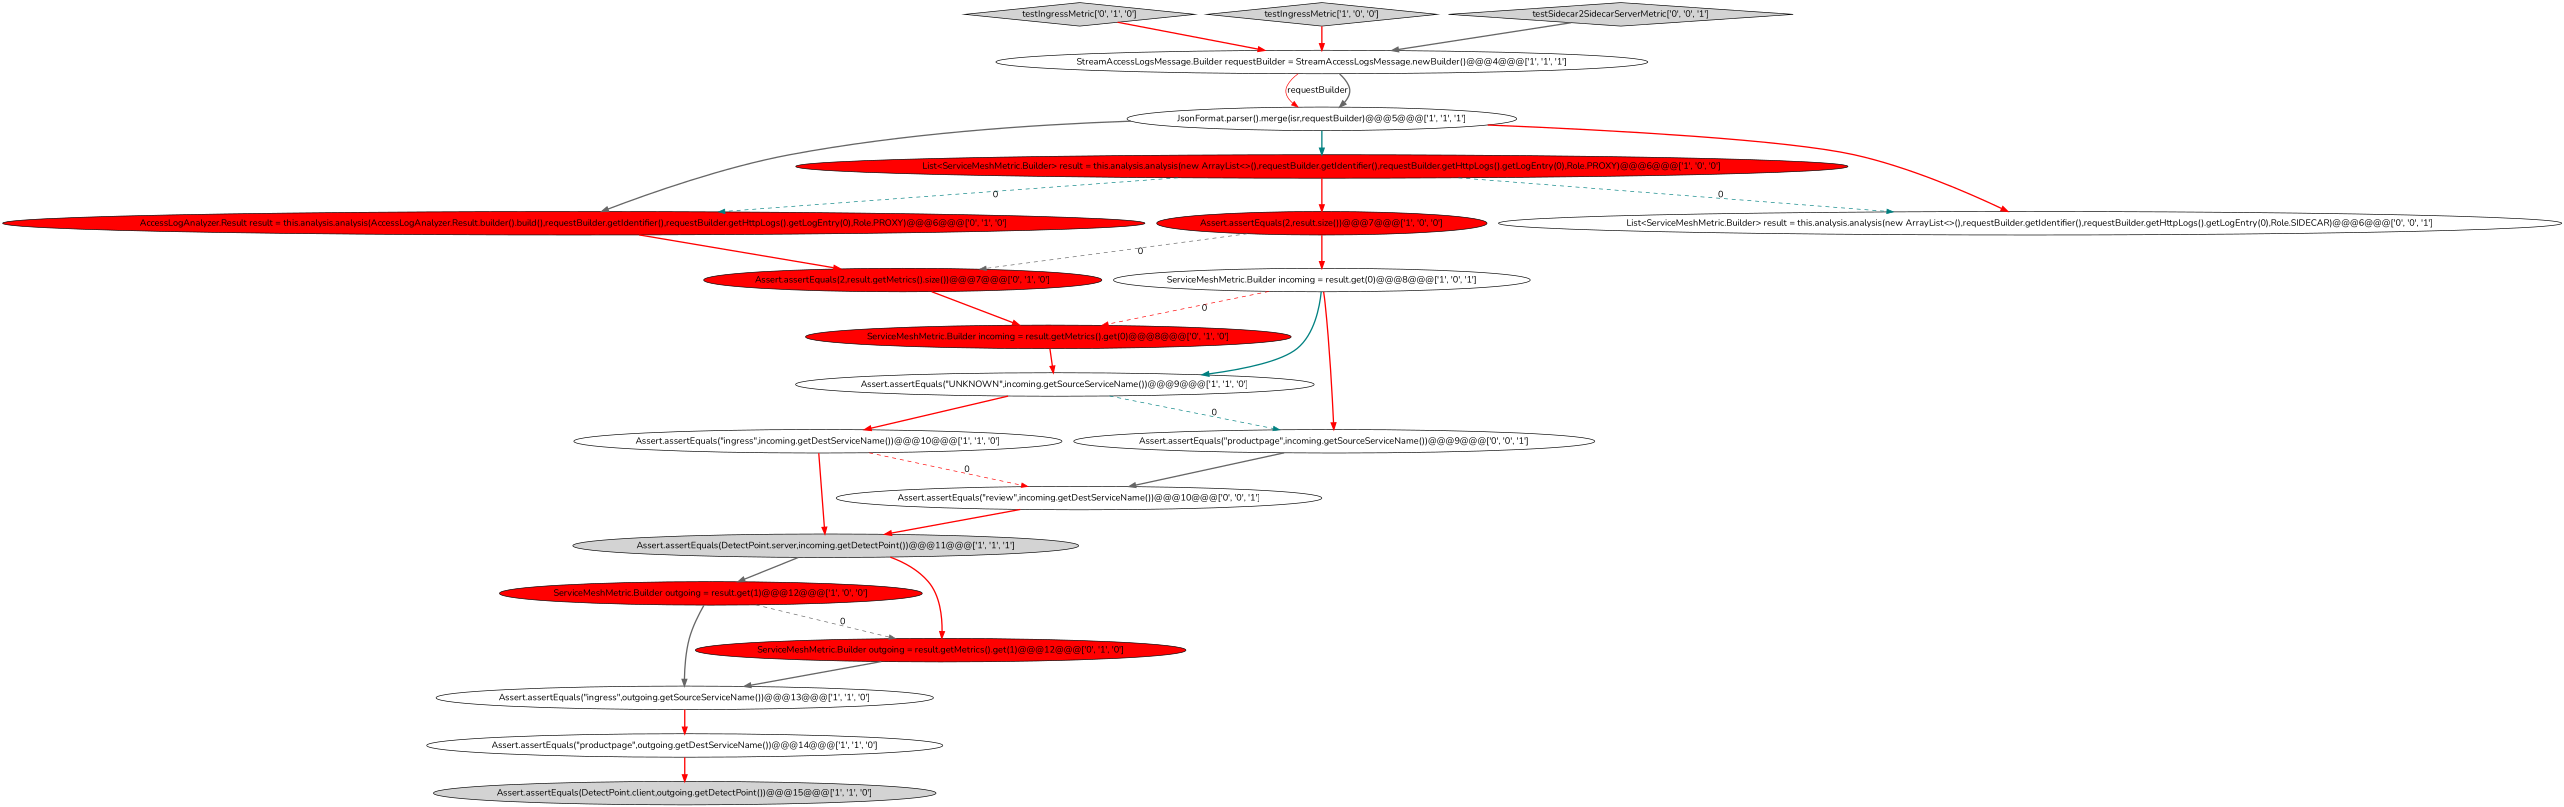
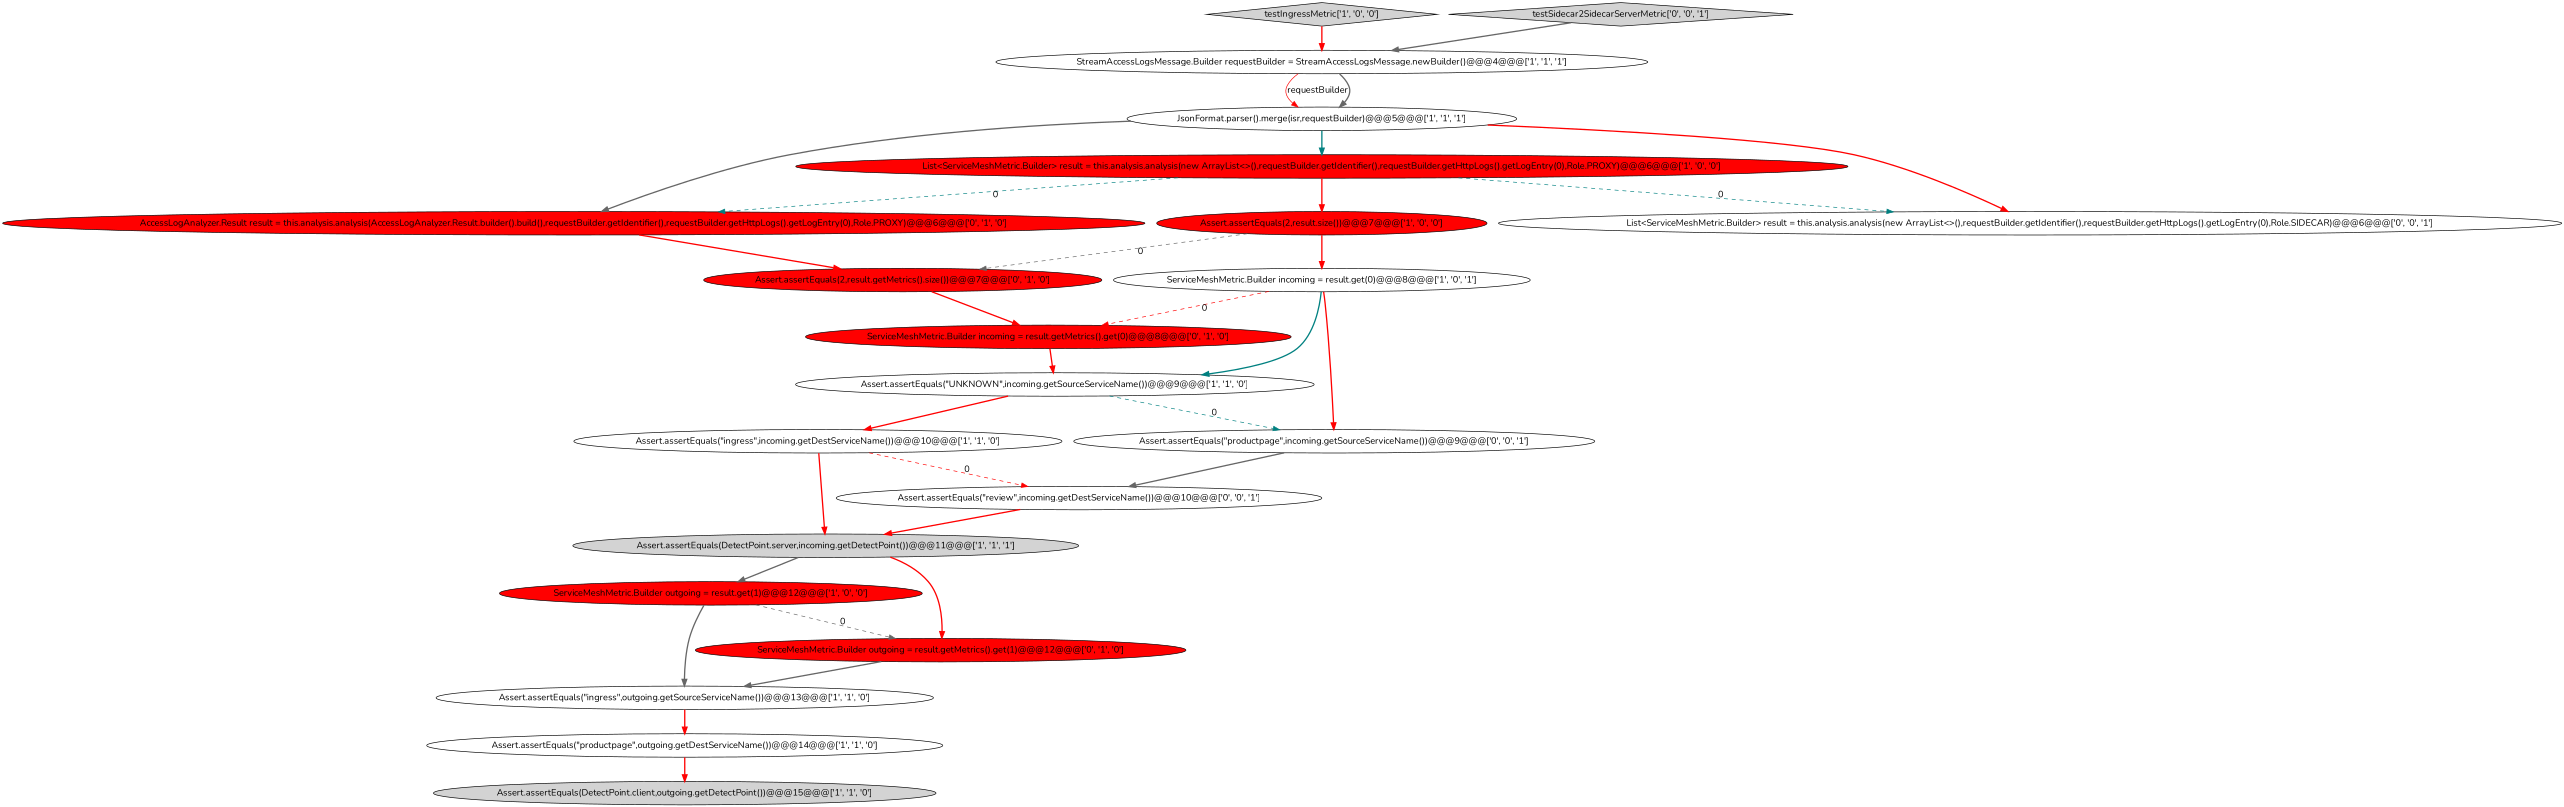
node "testIngressMetric['0', '1', '0']": removed
